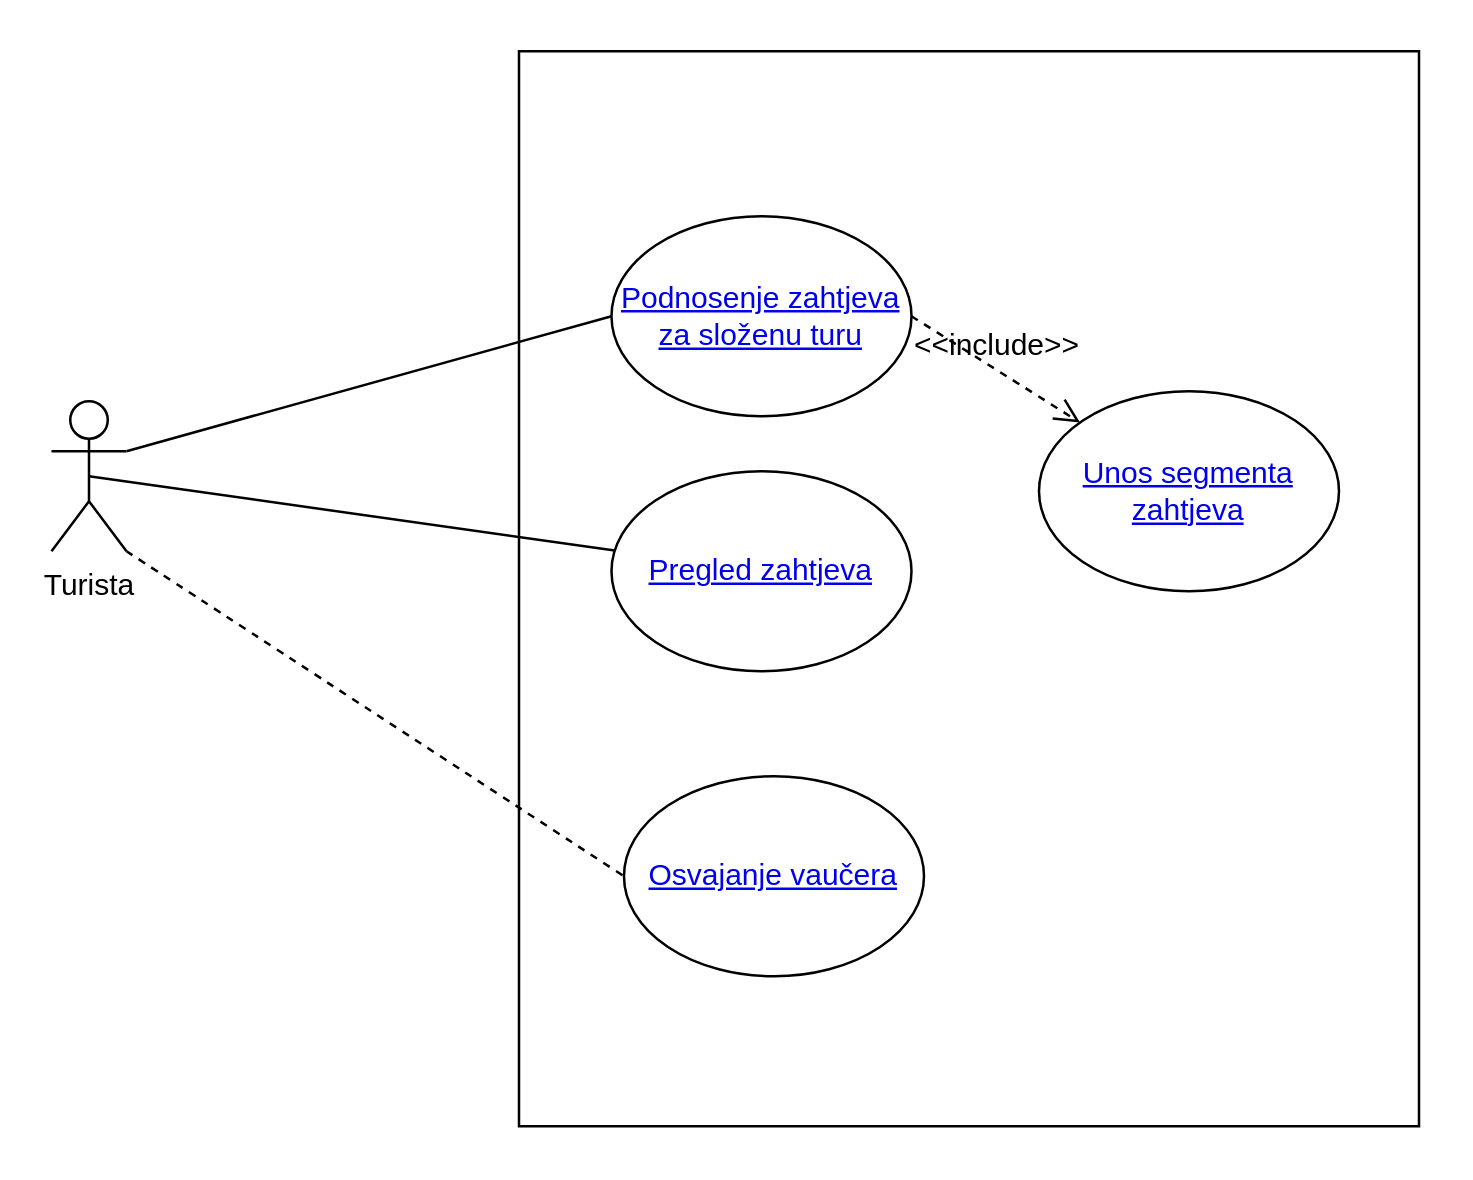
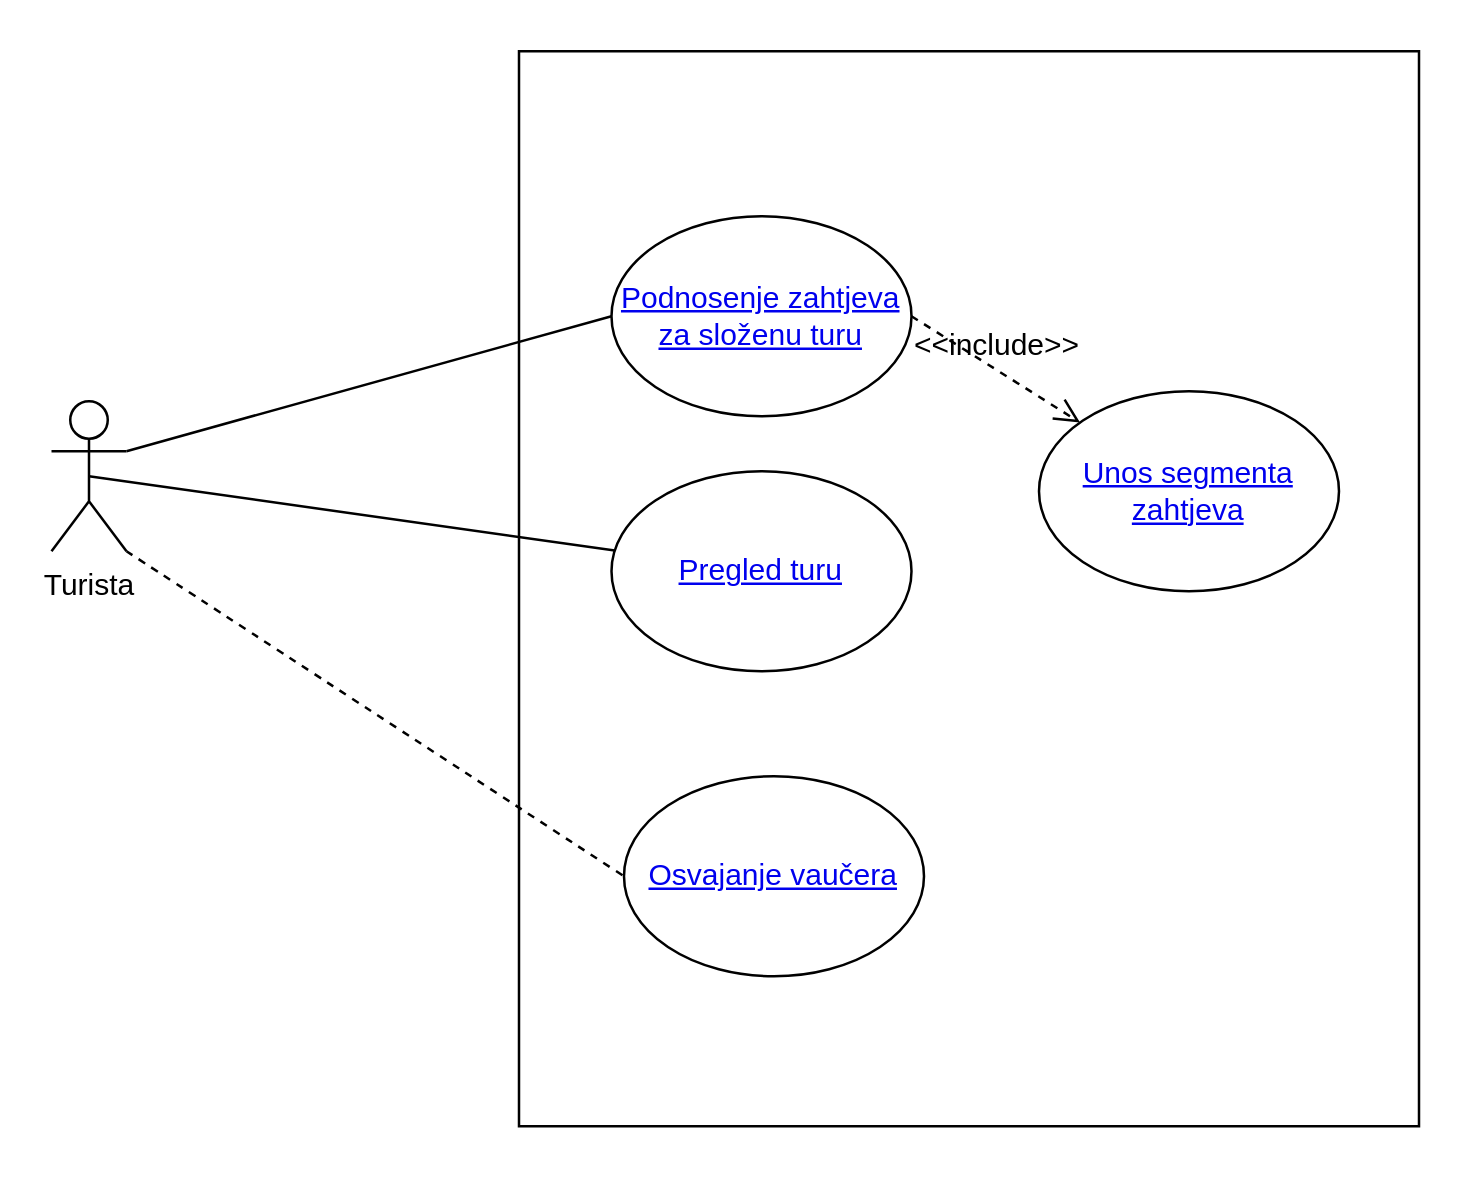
node "Pregled zahtjeva": label "Pregled zahtjeva" -> "Pregled turu"
